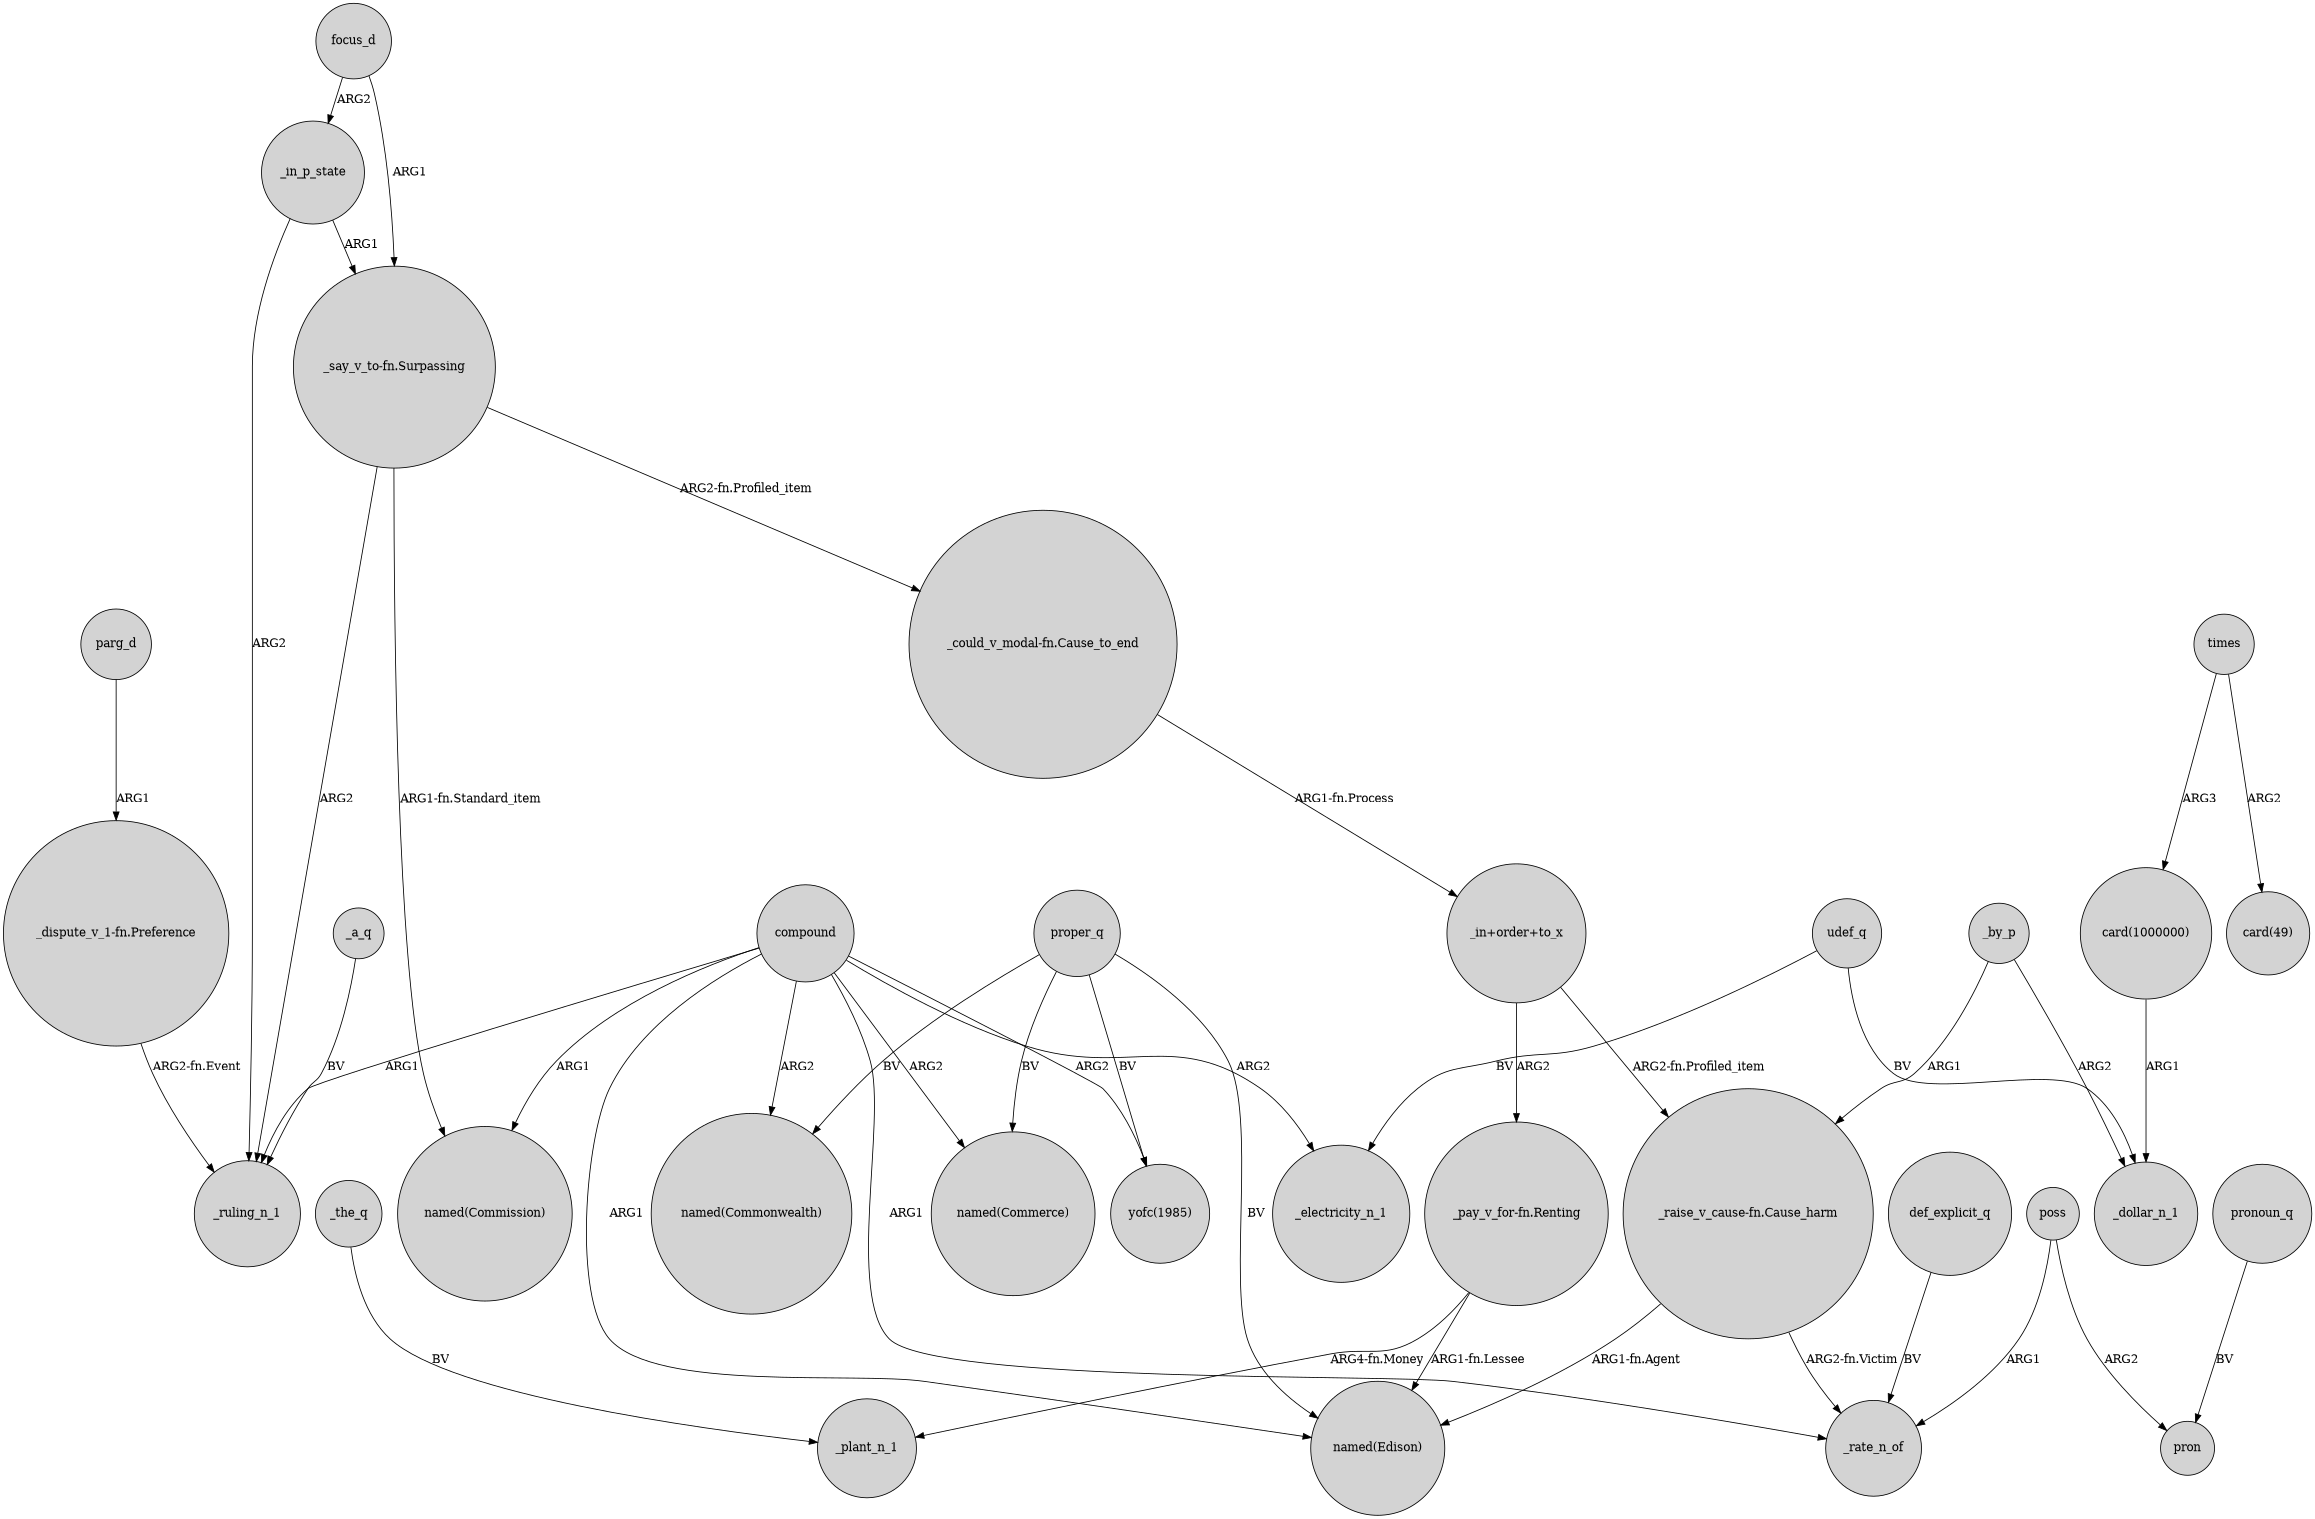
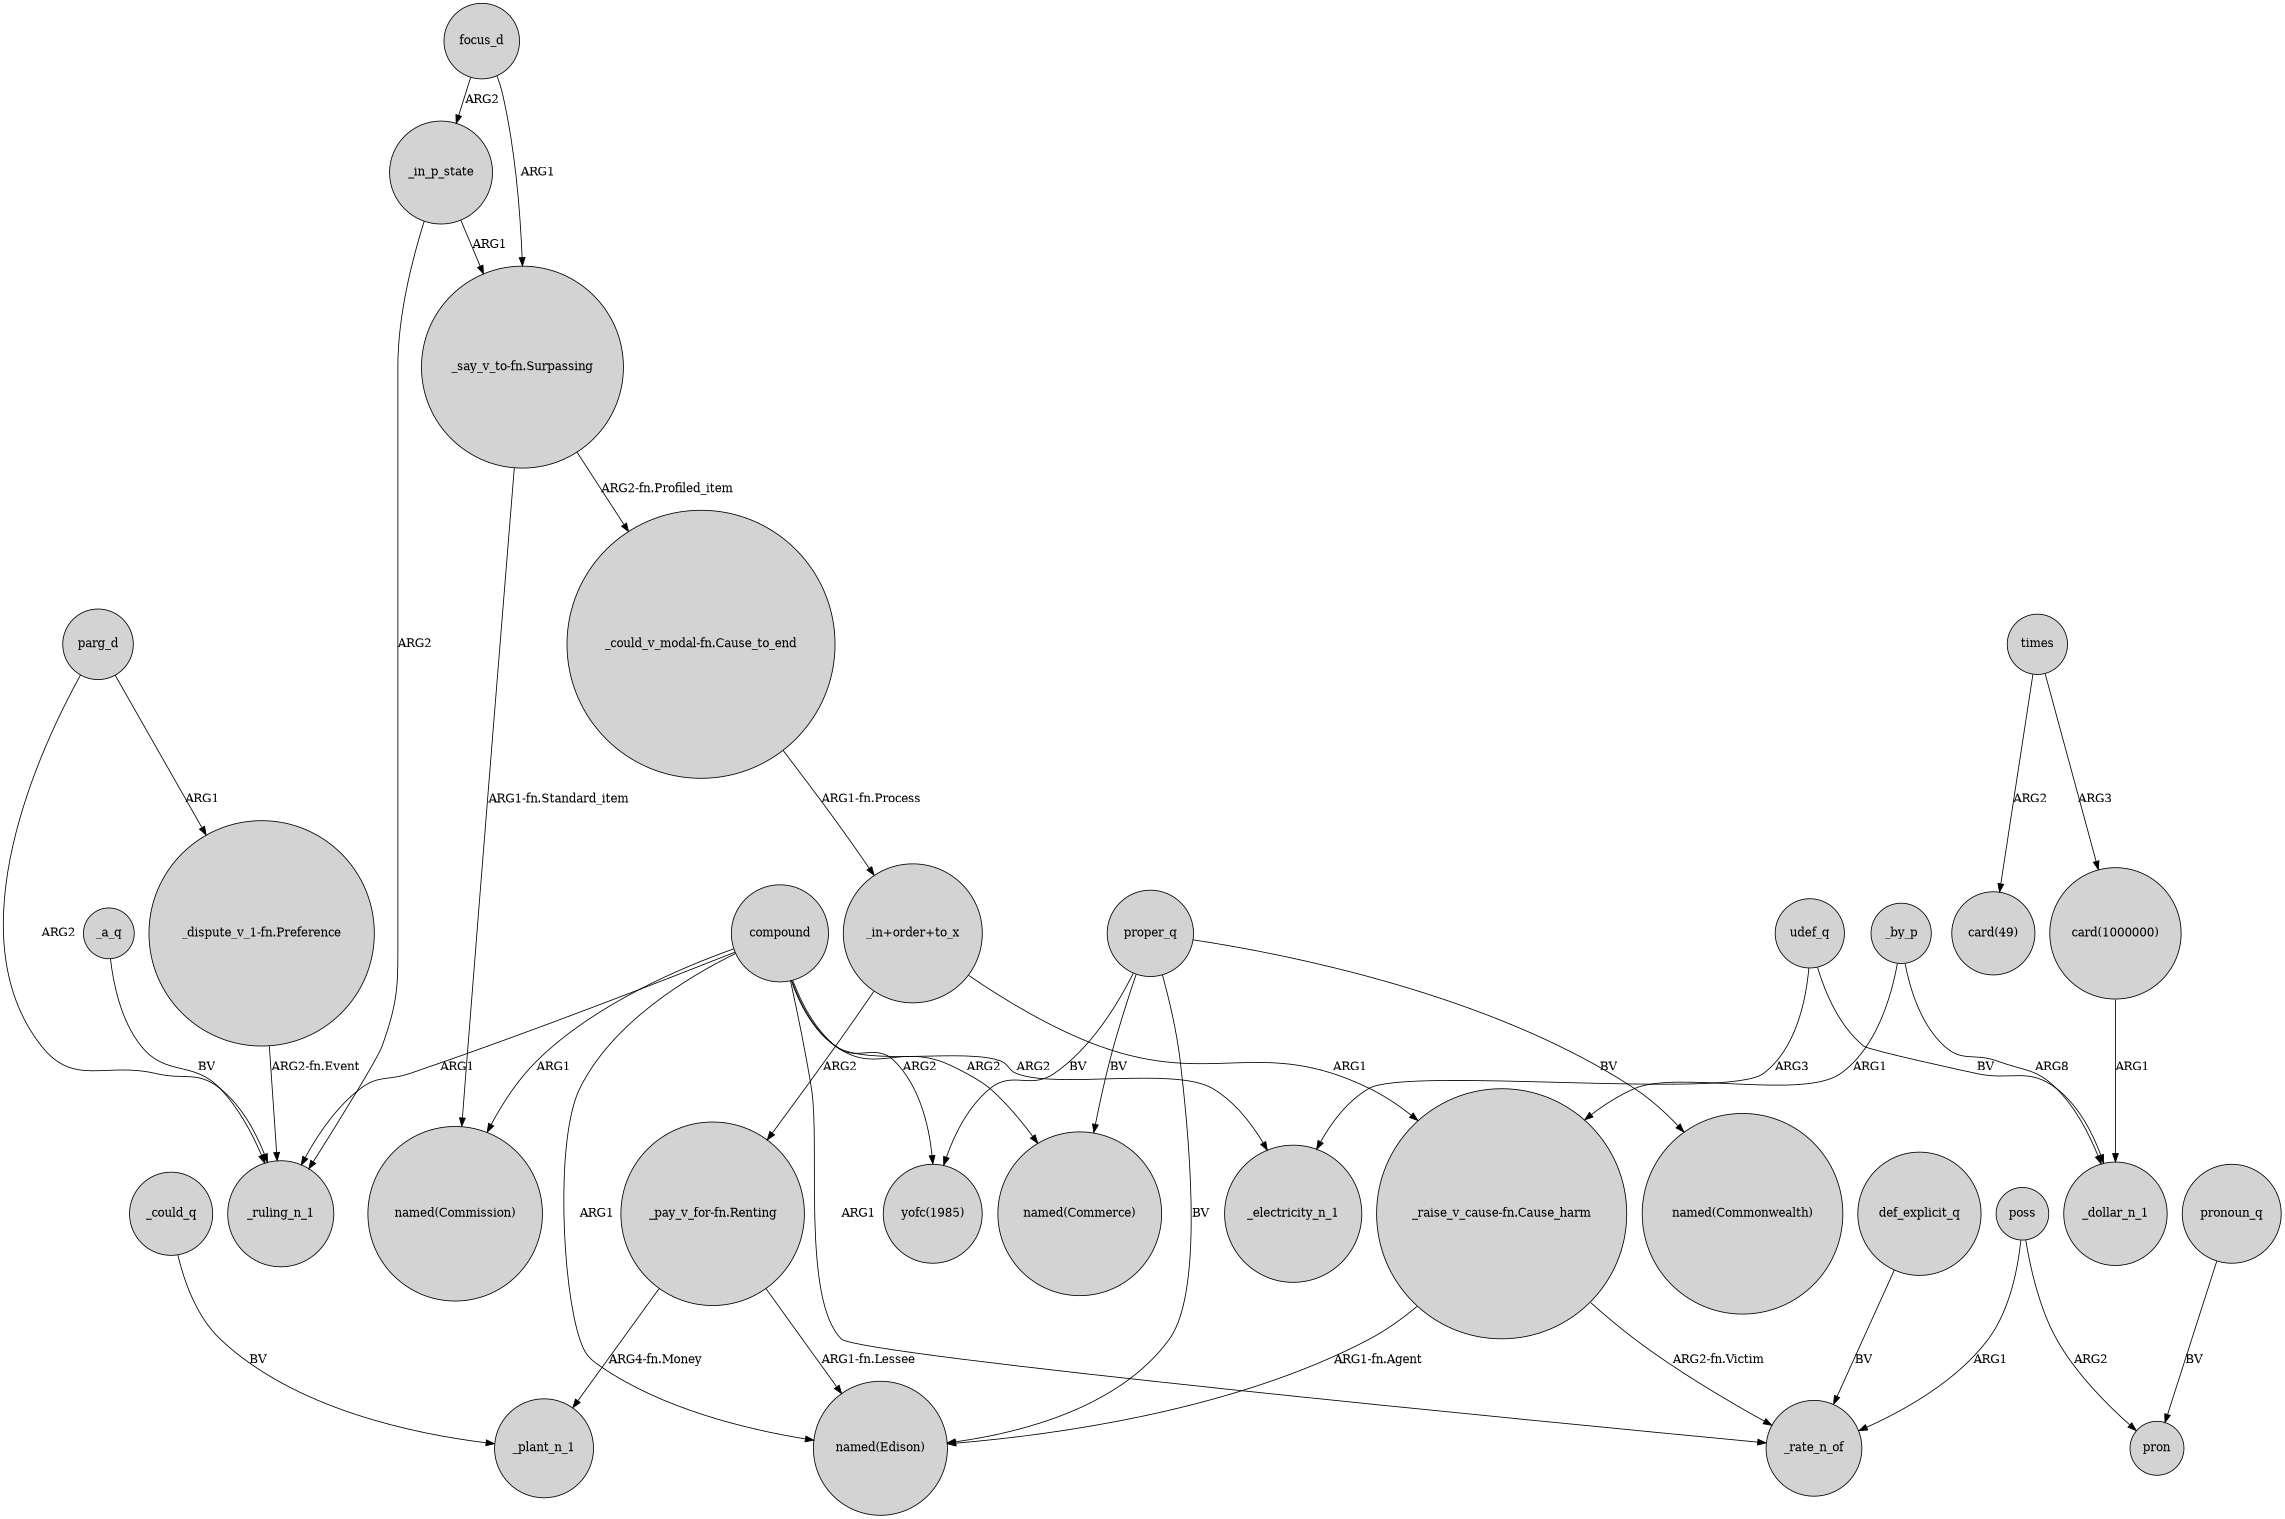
edge "_say_v_to-fn.Surpassing" -> "_ruling_n_1": now "parg_d" -> "_ruling_n_1"
edge "compound" -> "named(Commonwealth)": removed, label "ARG2"
edge "udef_q" -> "_electricity_n_1": label "BV" -> "ARG3"
edge "_in+order+to_x" -> "_raise_v_cause-fn.Cause_harm": label "ARG2-fn.Profiled_item" -> "ARG1"
edge "_by_p" -> "_dollar_n_1": label "ARG2" -> "ARG8"
node "_the_q": label "_the_q" -> "_could_q"
